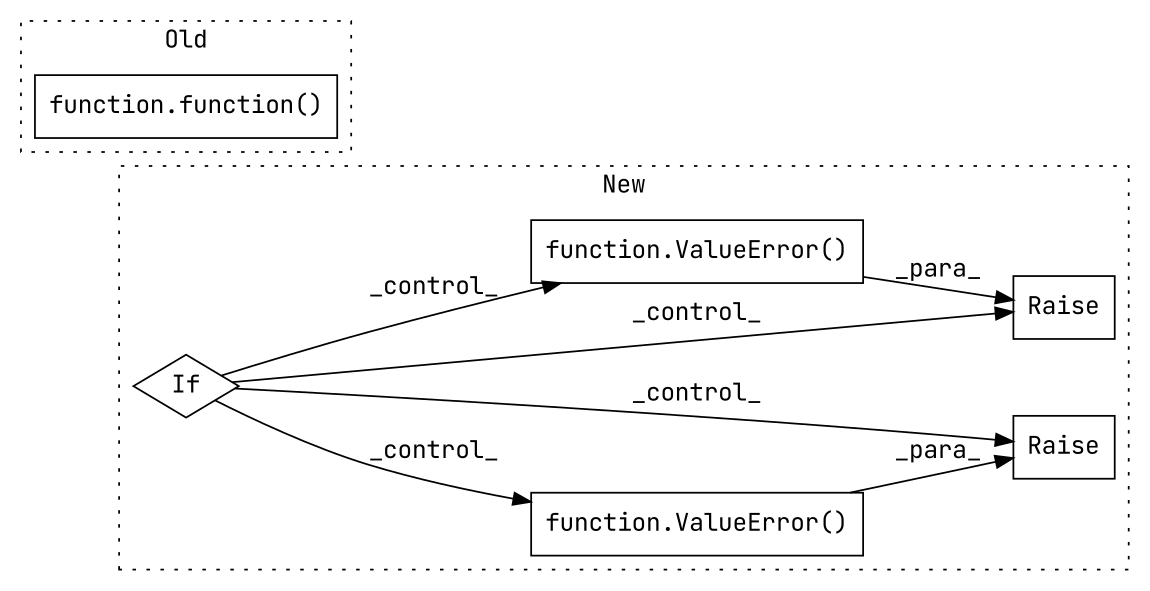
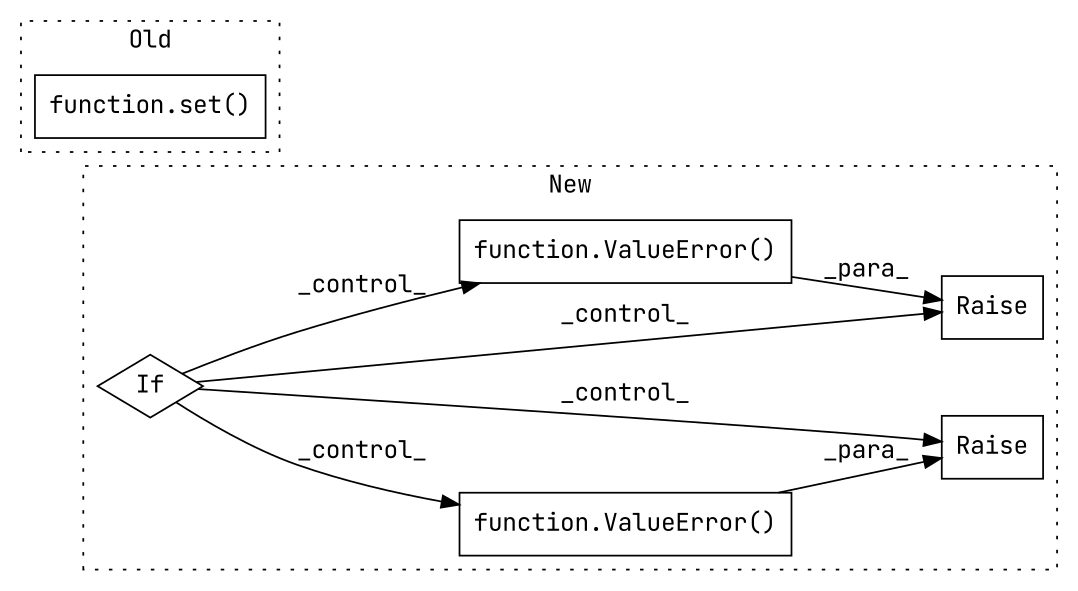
node "function.function()": label "function.function()" -> "function.set()"
